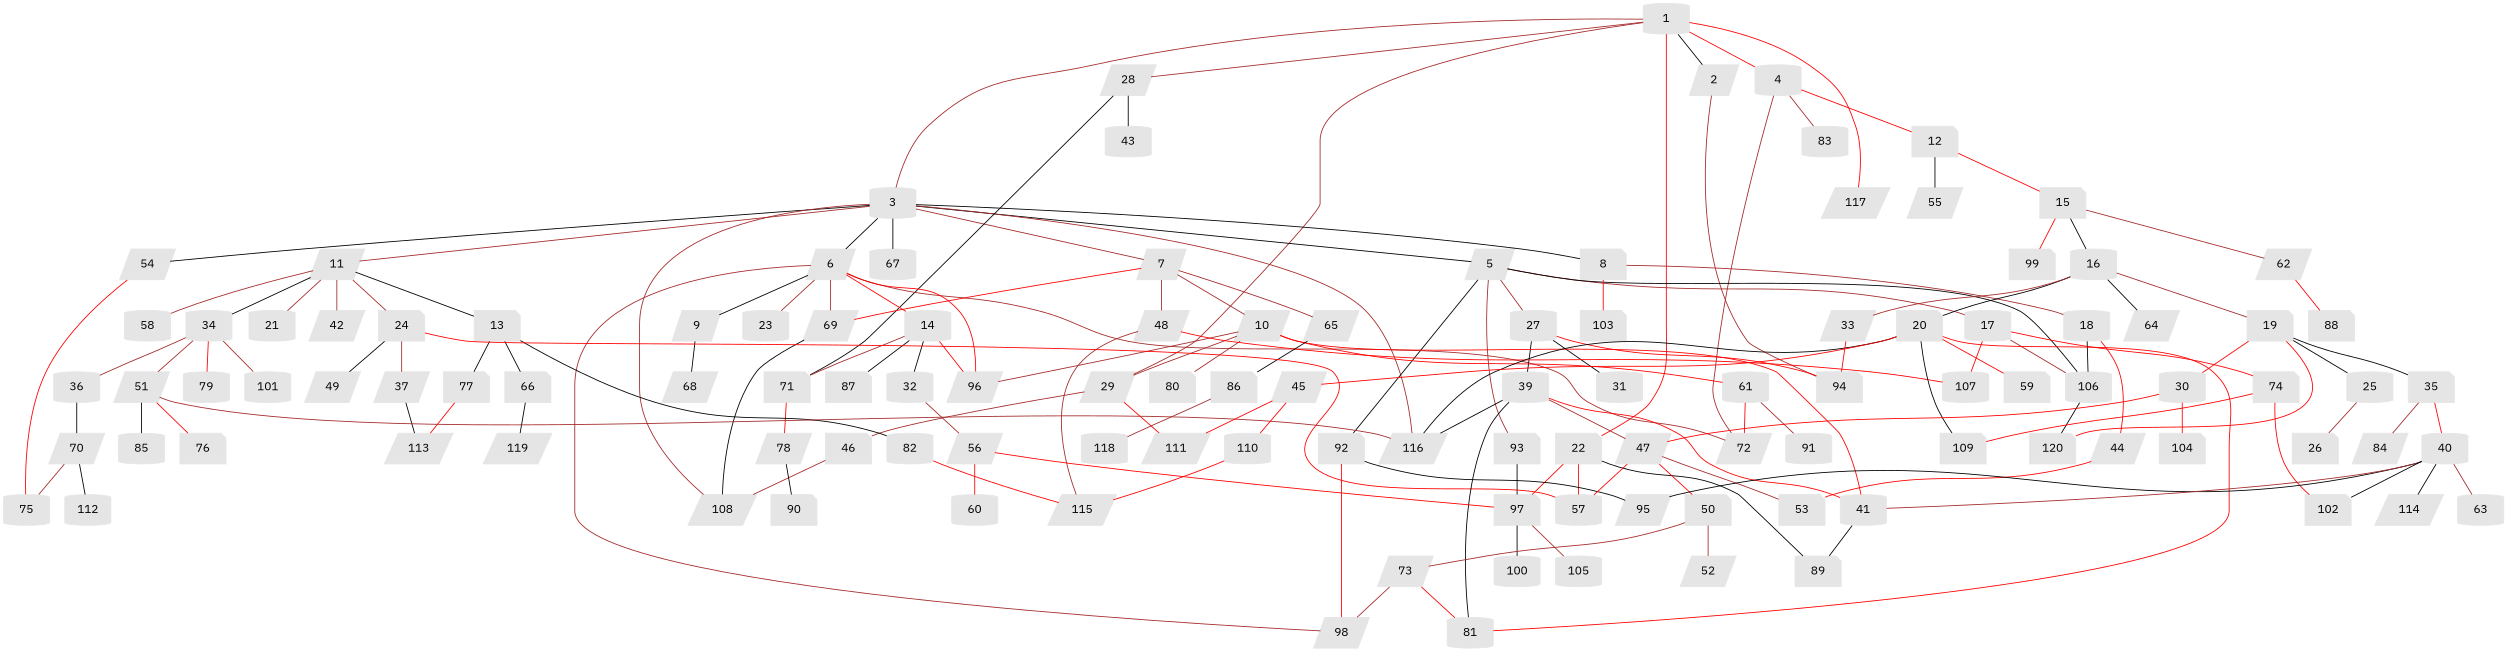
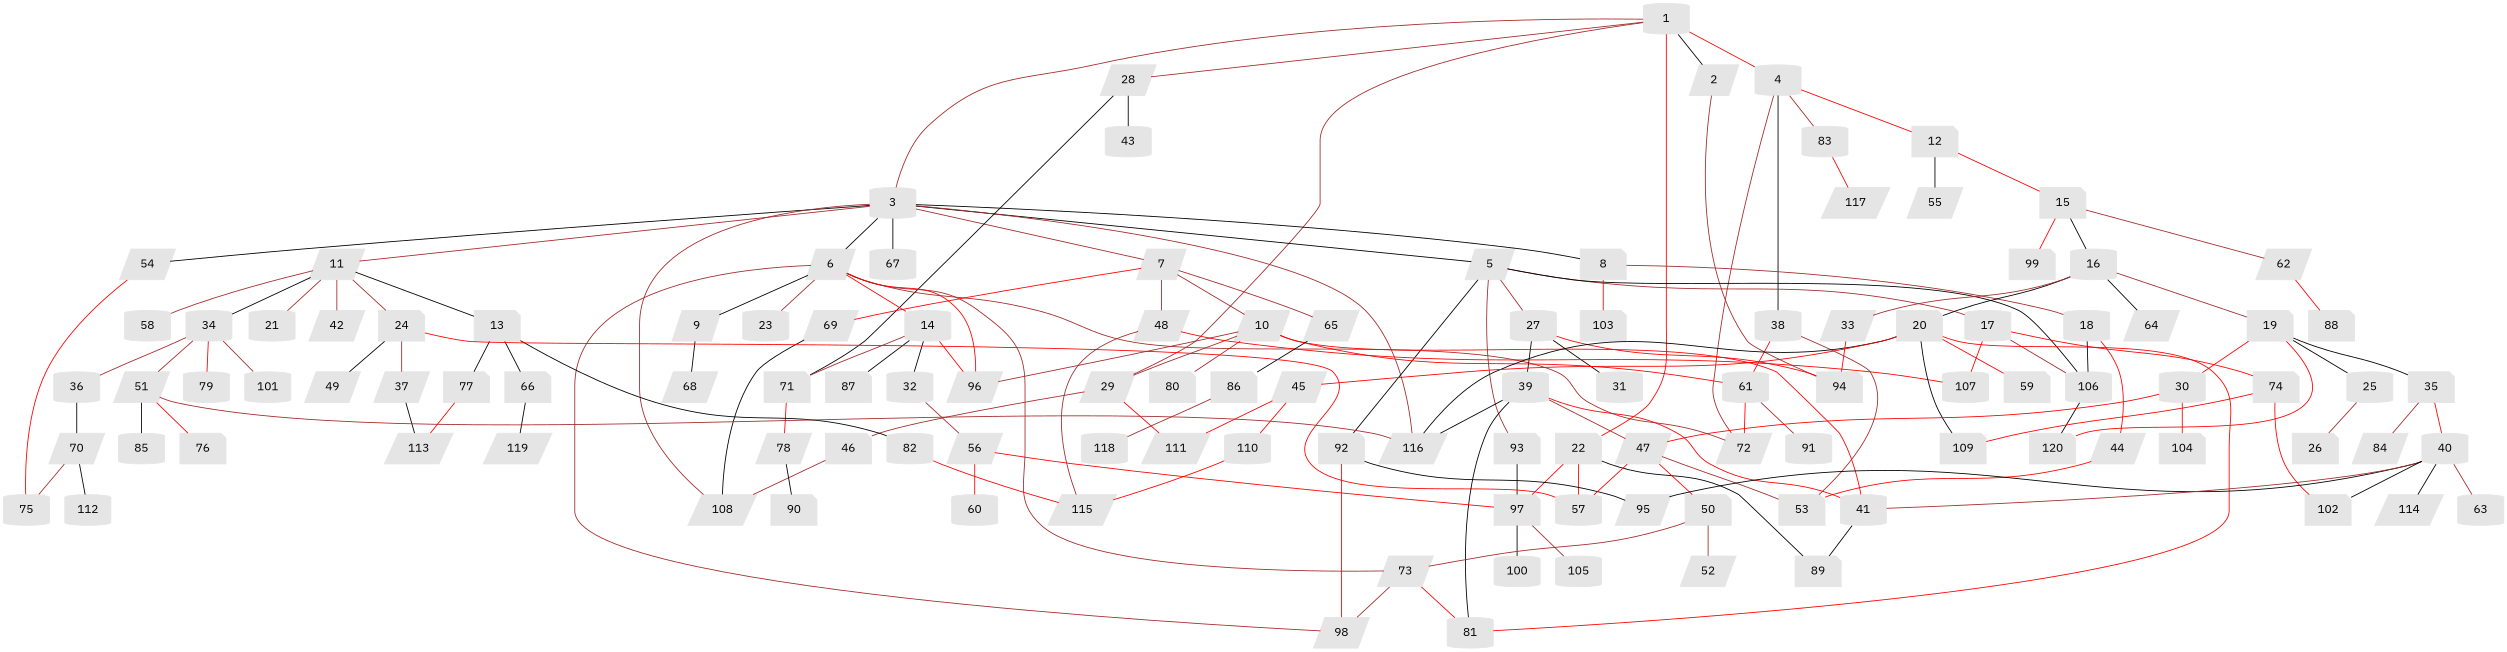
edge "1" -- "117": now "83" -- "117"
edge "6" -- "69": now "6" -- "73"
node "38": added
